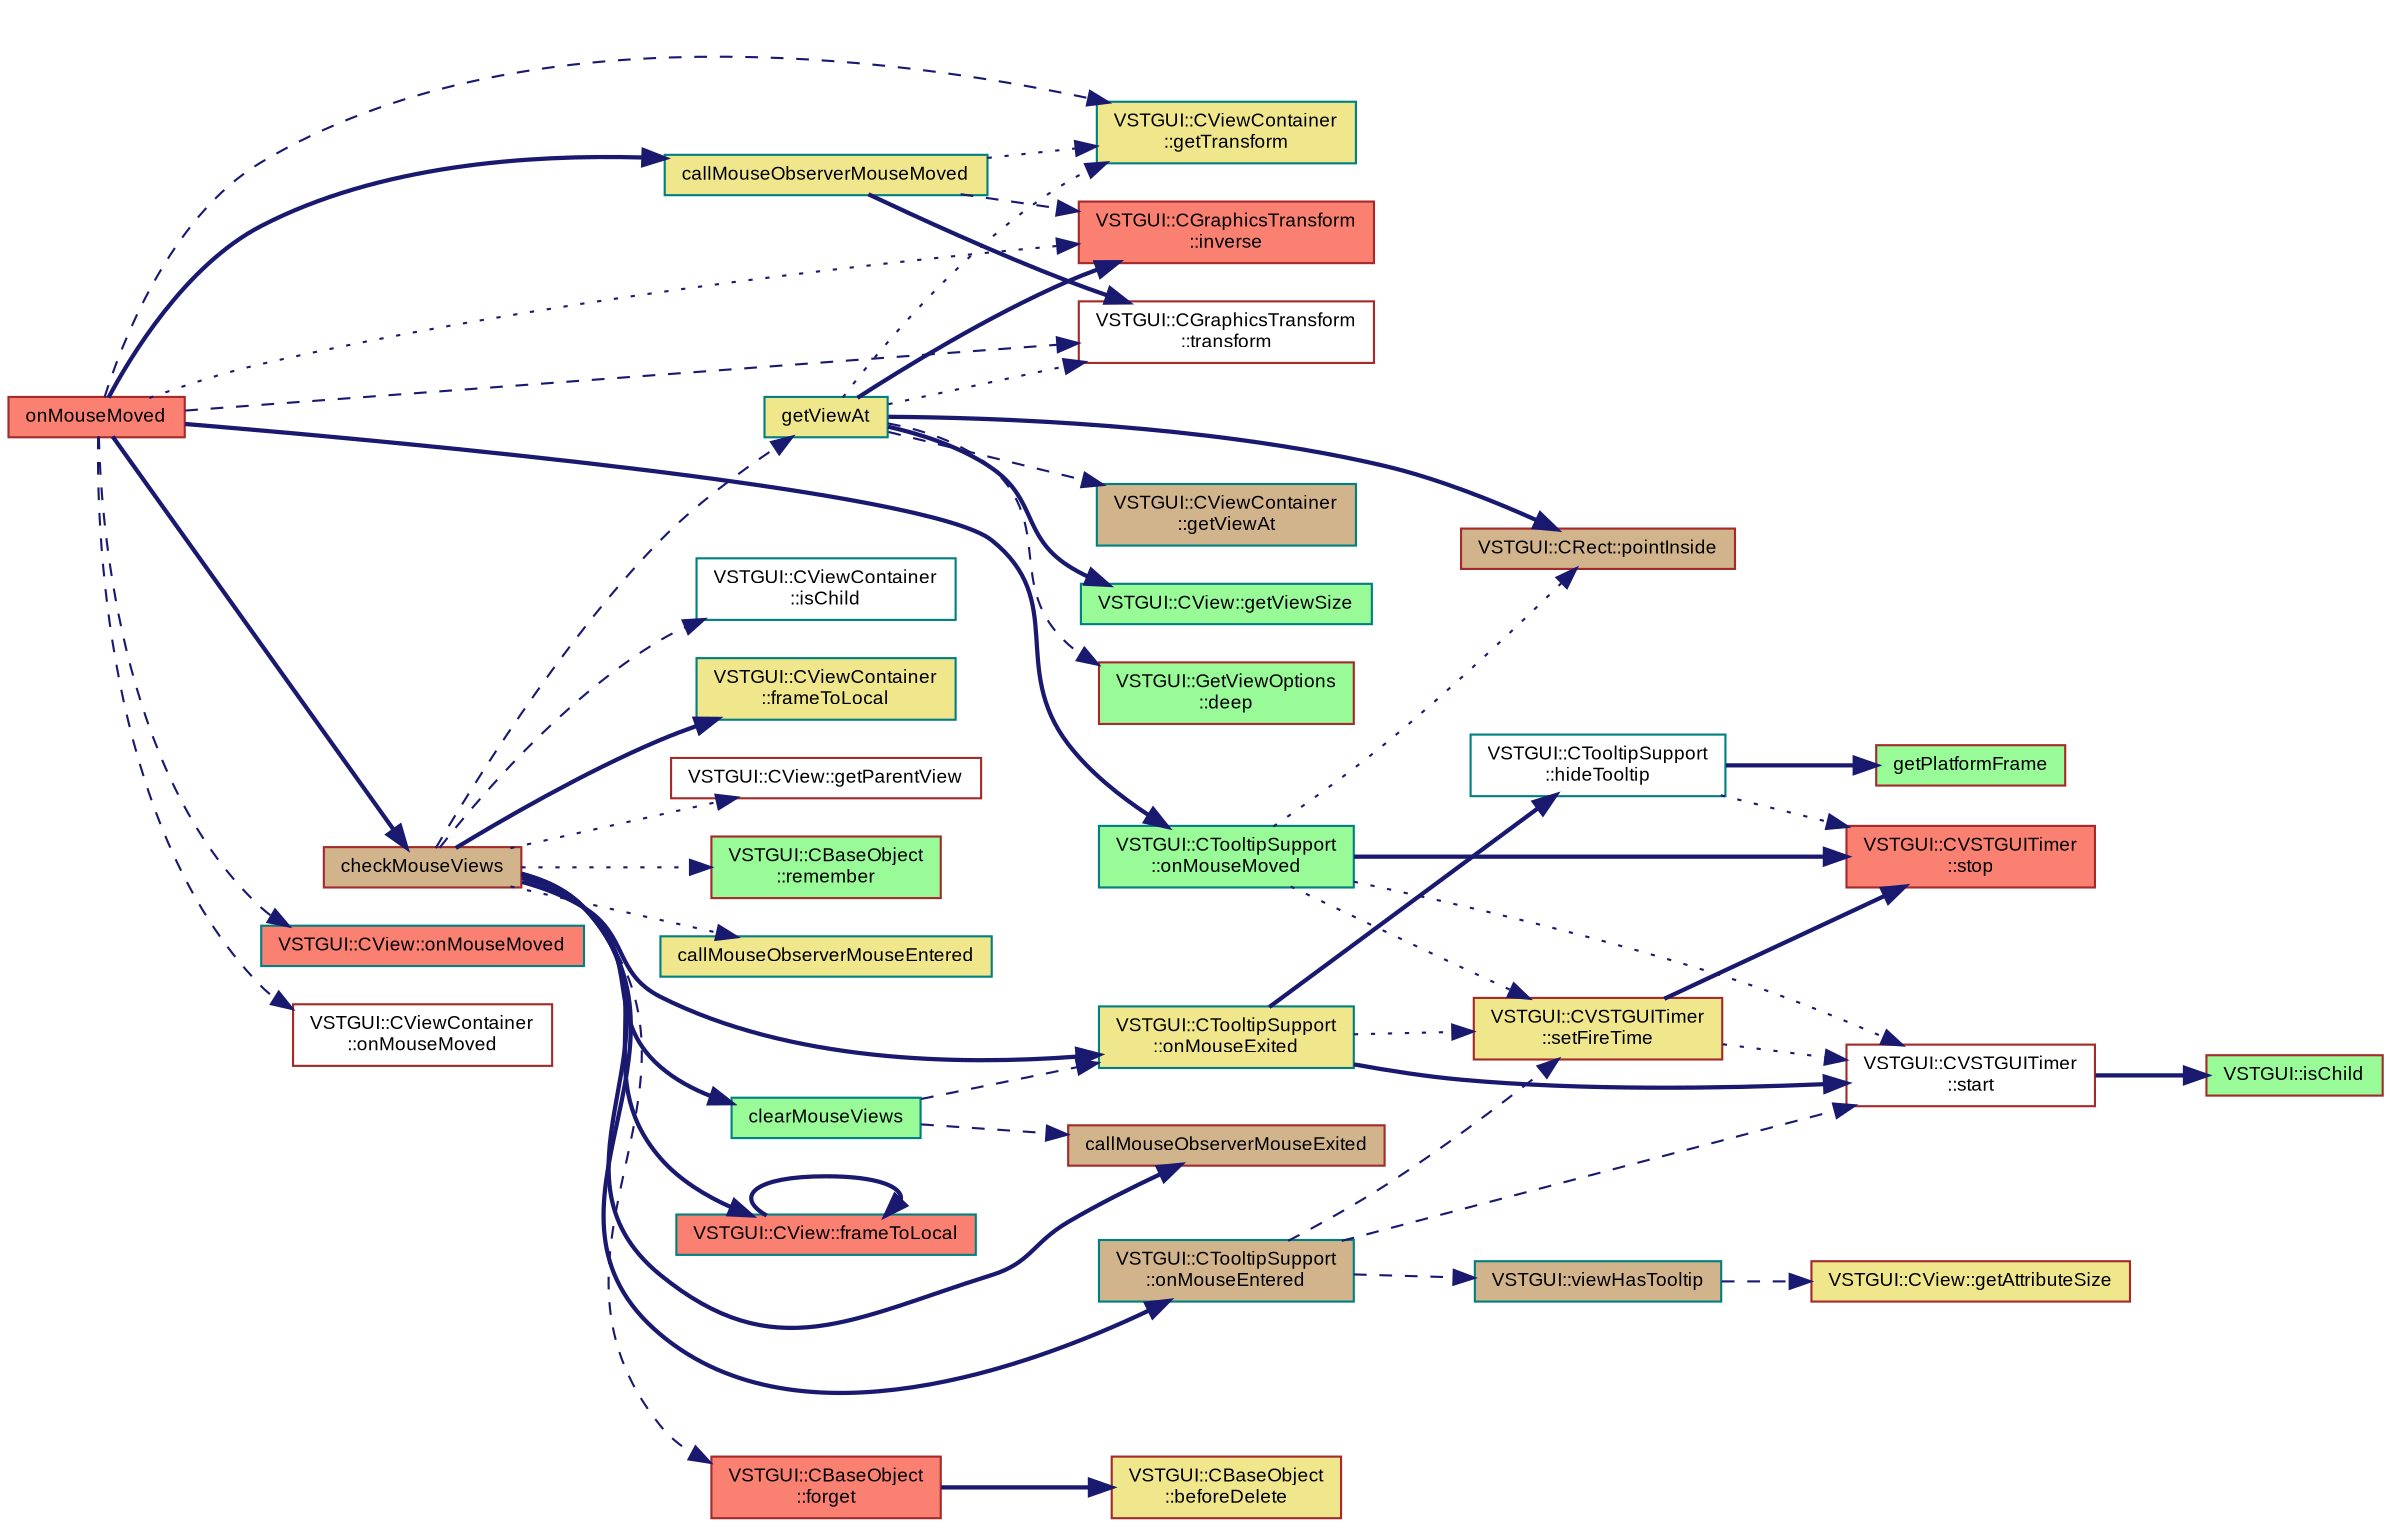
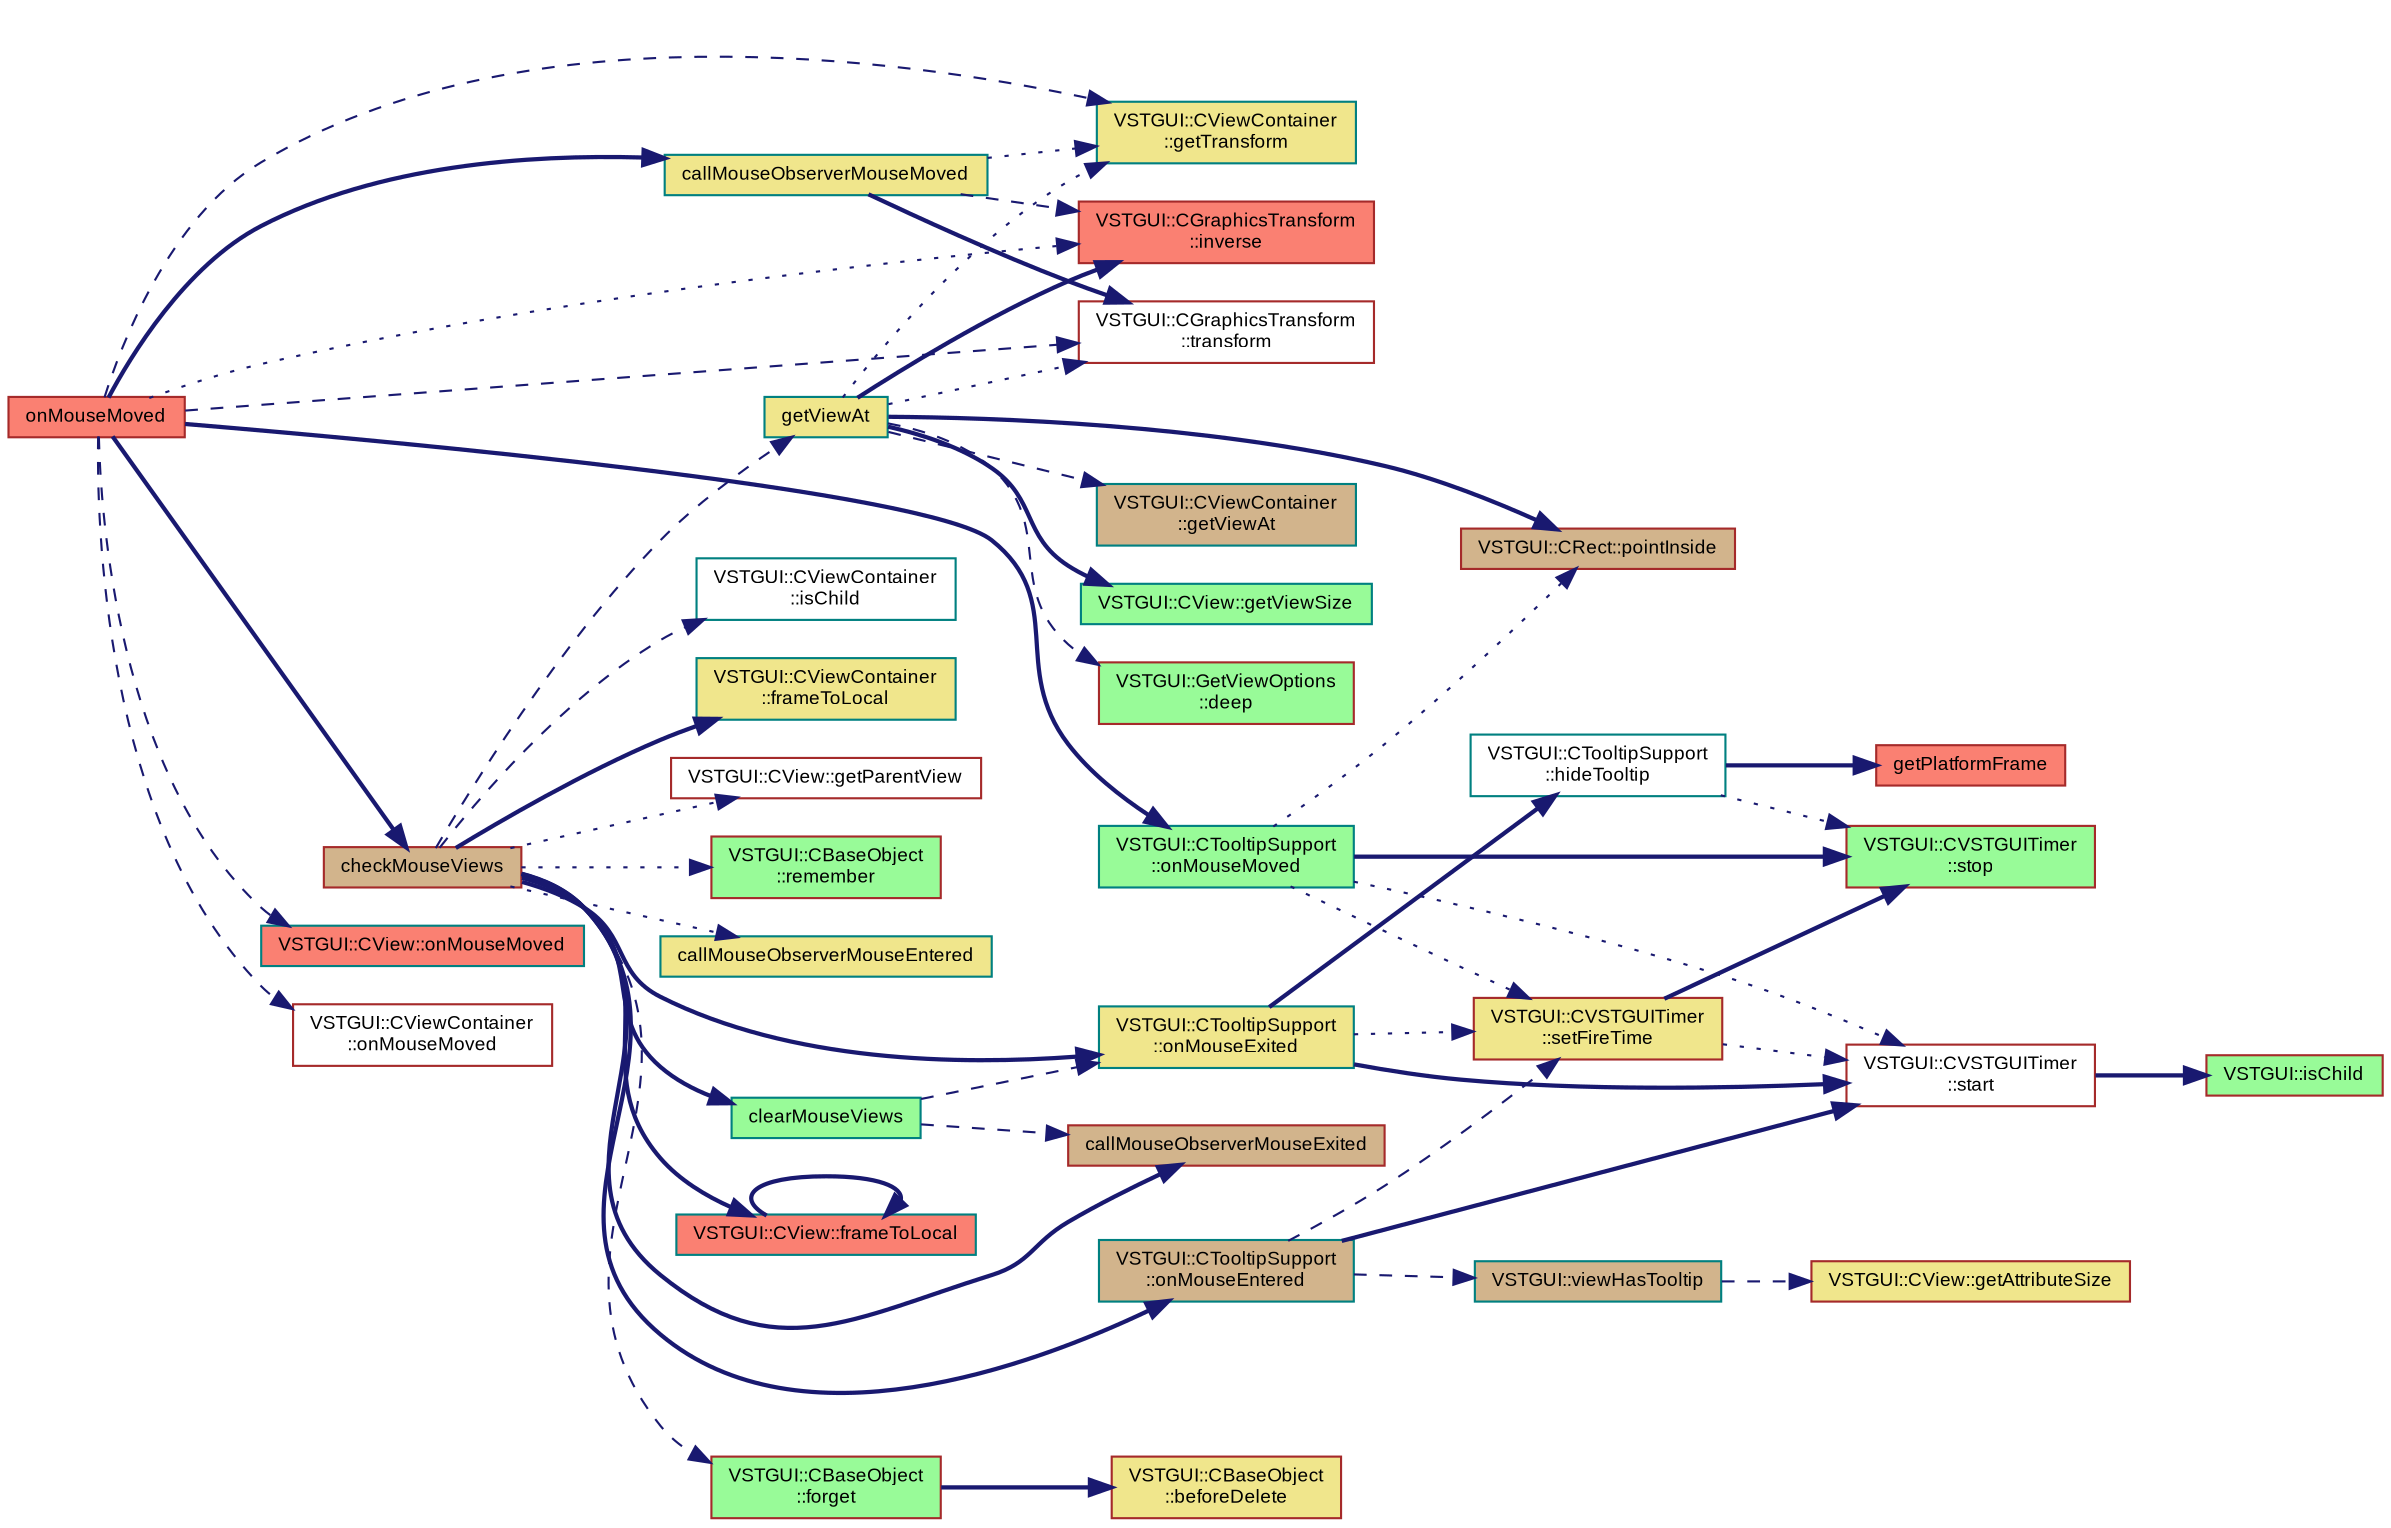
node "getPlatformFrame": fillcolor palegreen -> salmon
node "VSTGUI::CVSTGUITimer ::stop": fillcolor salmon -> palegreen
edge "VSTGUI::CTooltipSupport ::onMouseEntered" -> "VSTGUI::CVSTGUITimer ::start": style dashed -> bold
node "VSTGUI::CBaseObject ::forget": fillcolor salmon -> palegreen
